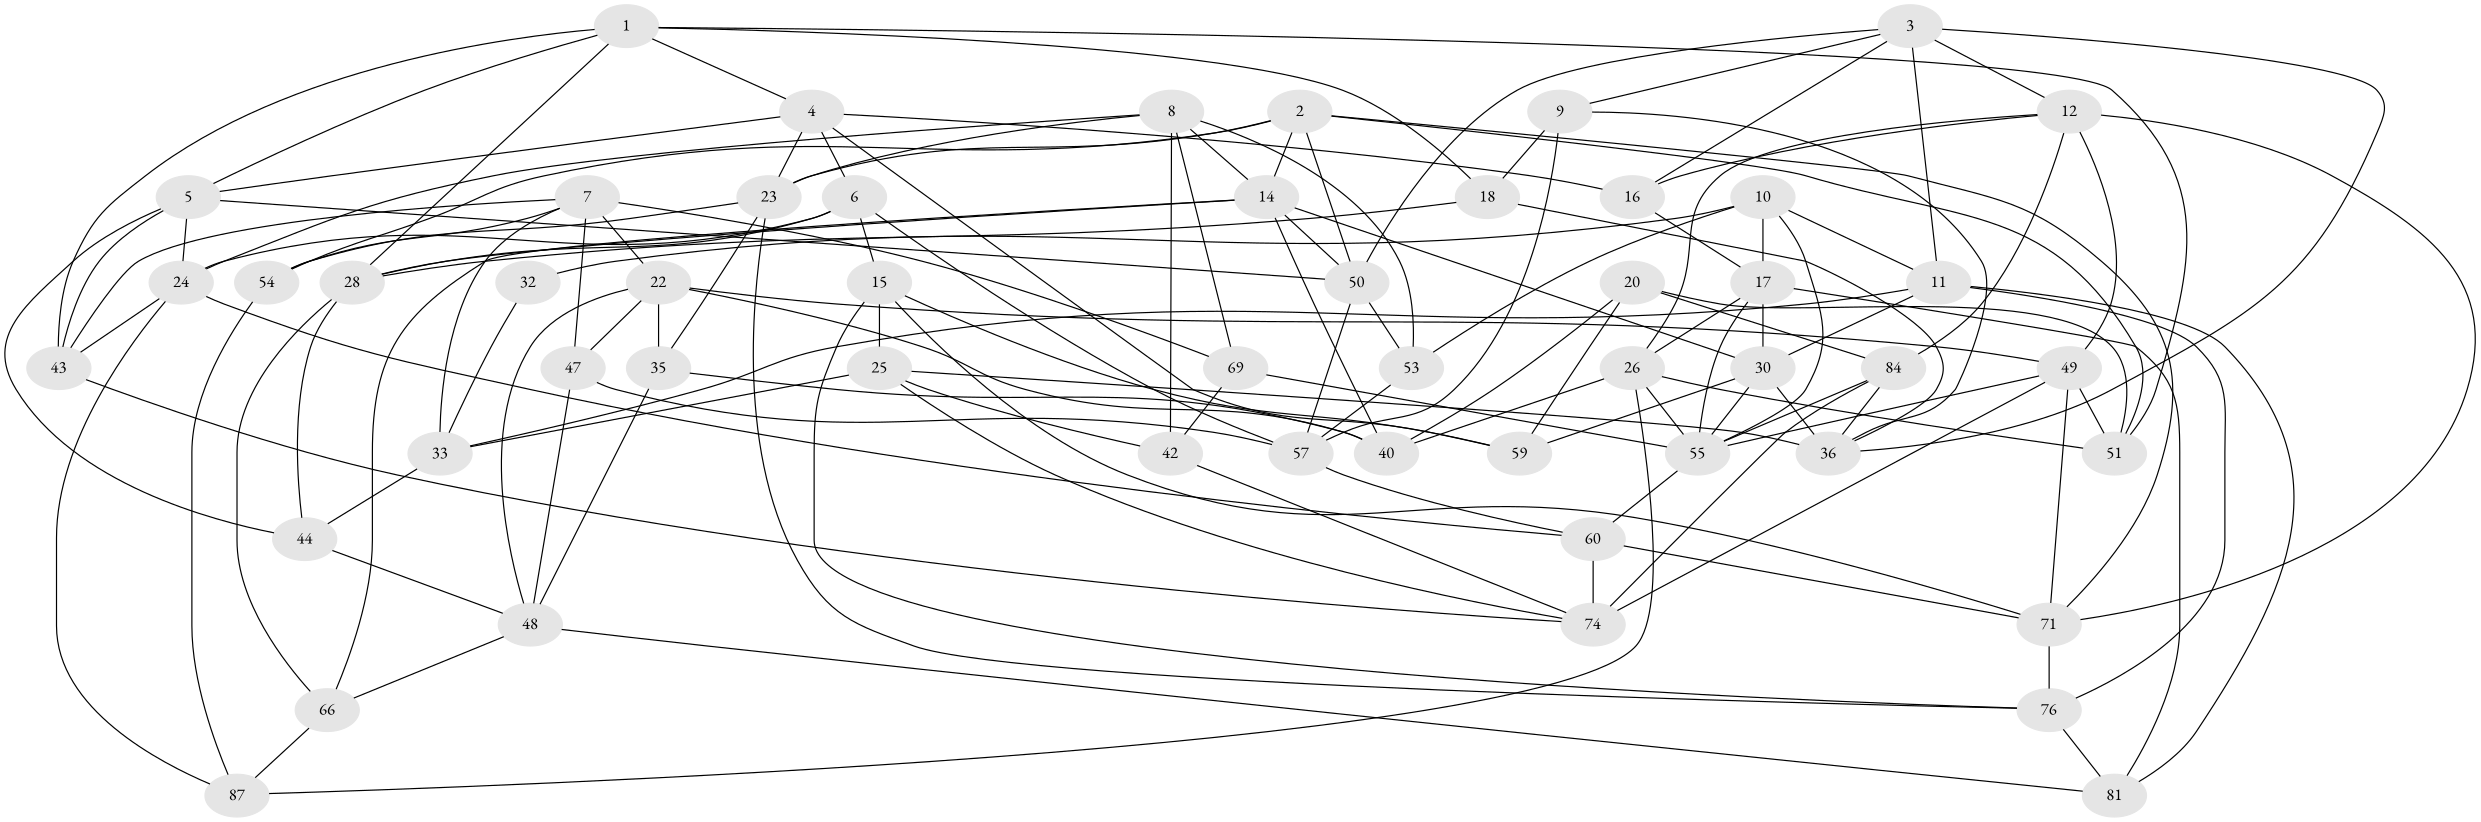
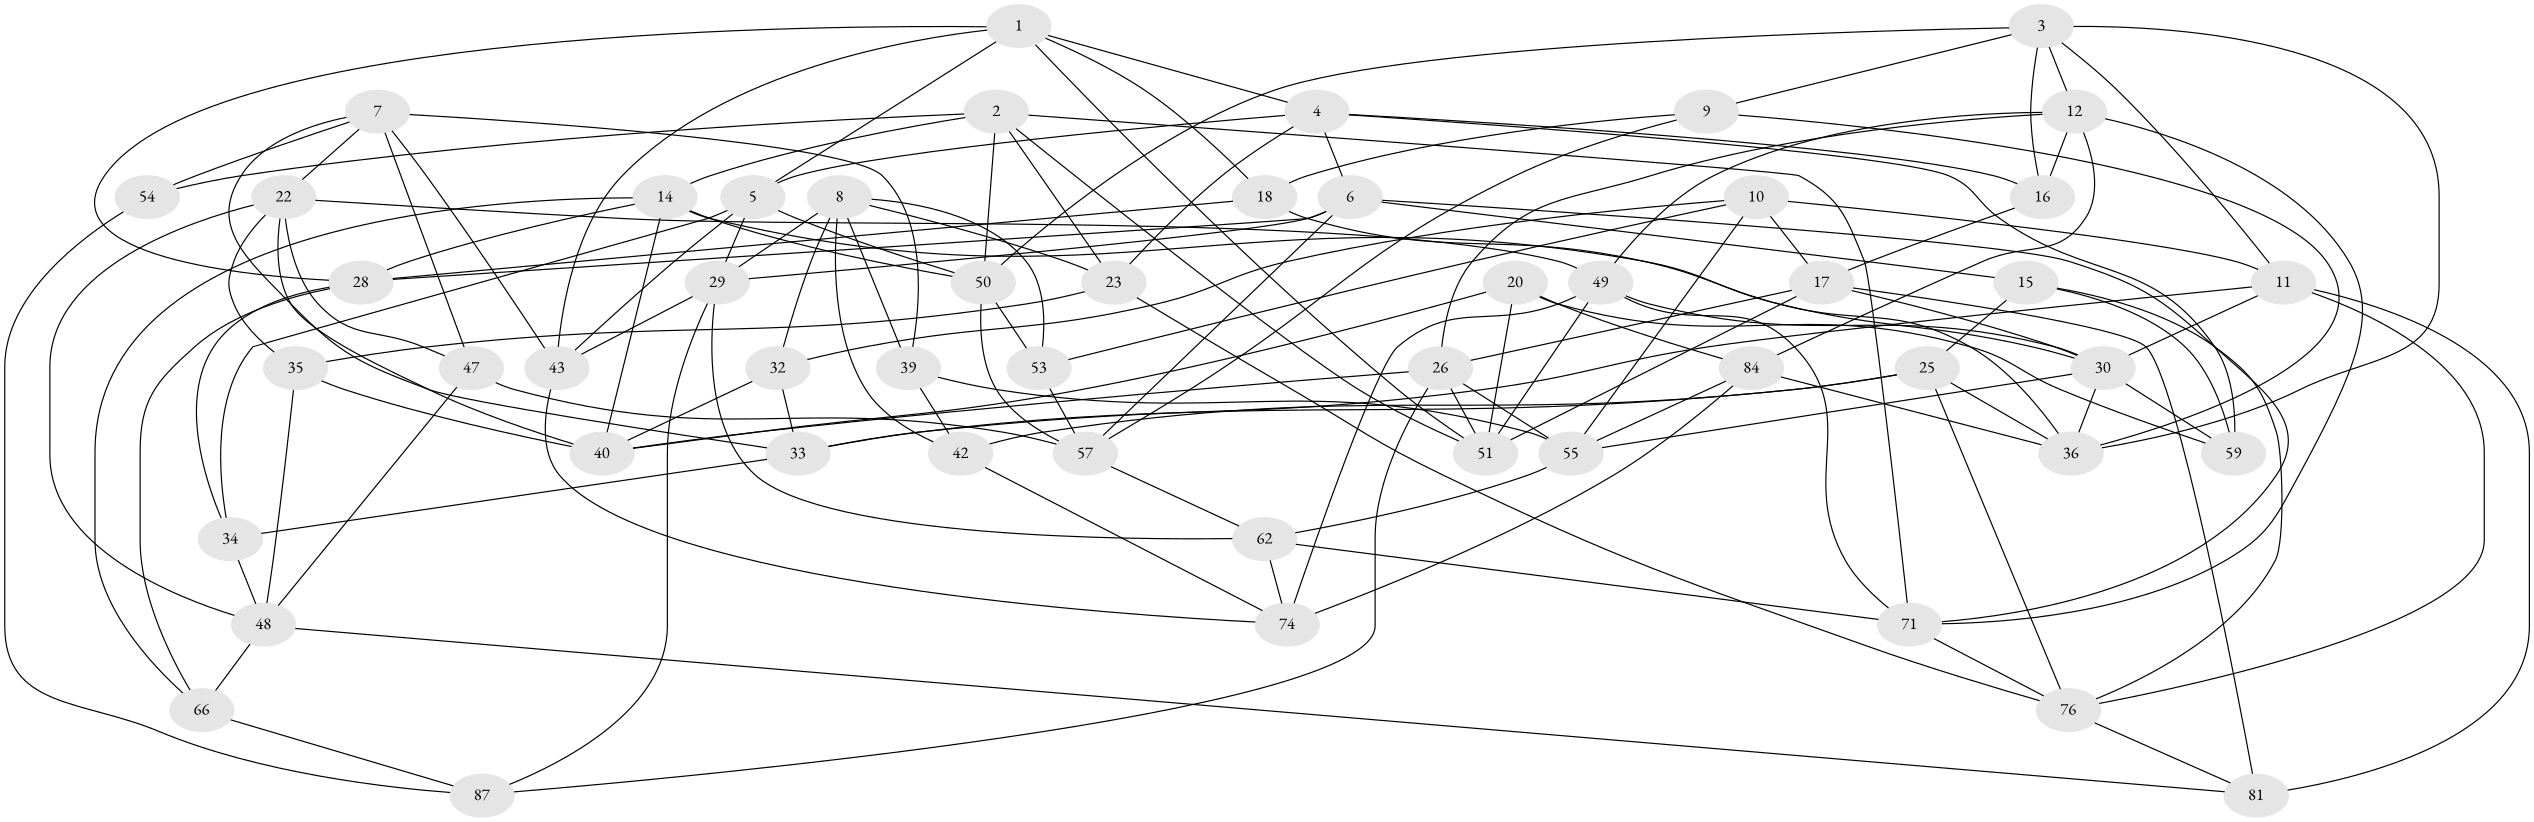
edge "8" -- "14": now "8" -- "32"
edge "23" -- "54": removed
node "24": label "24" -> "29"
edge "17" -- "55": now "17" -- "51"
node "69": label "69" -> "39"
edge "32" -- "40": added
edge "49" -- "55": now "49" -- "30"
edge "15" -- "71": now "6" -- "71"
edge "25" -- "74": now "25" -- "76"
node "44": label "44" -> "34"
node "60": label "60" -> "62"
